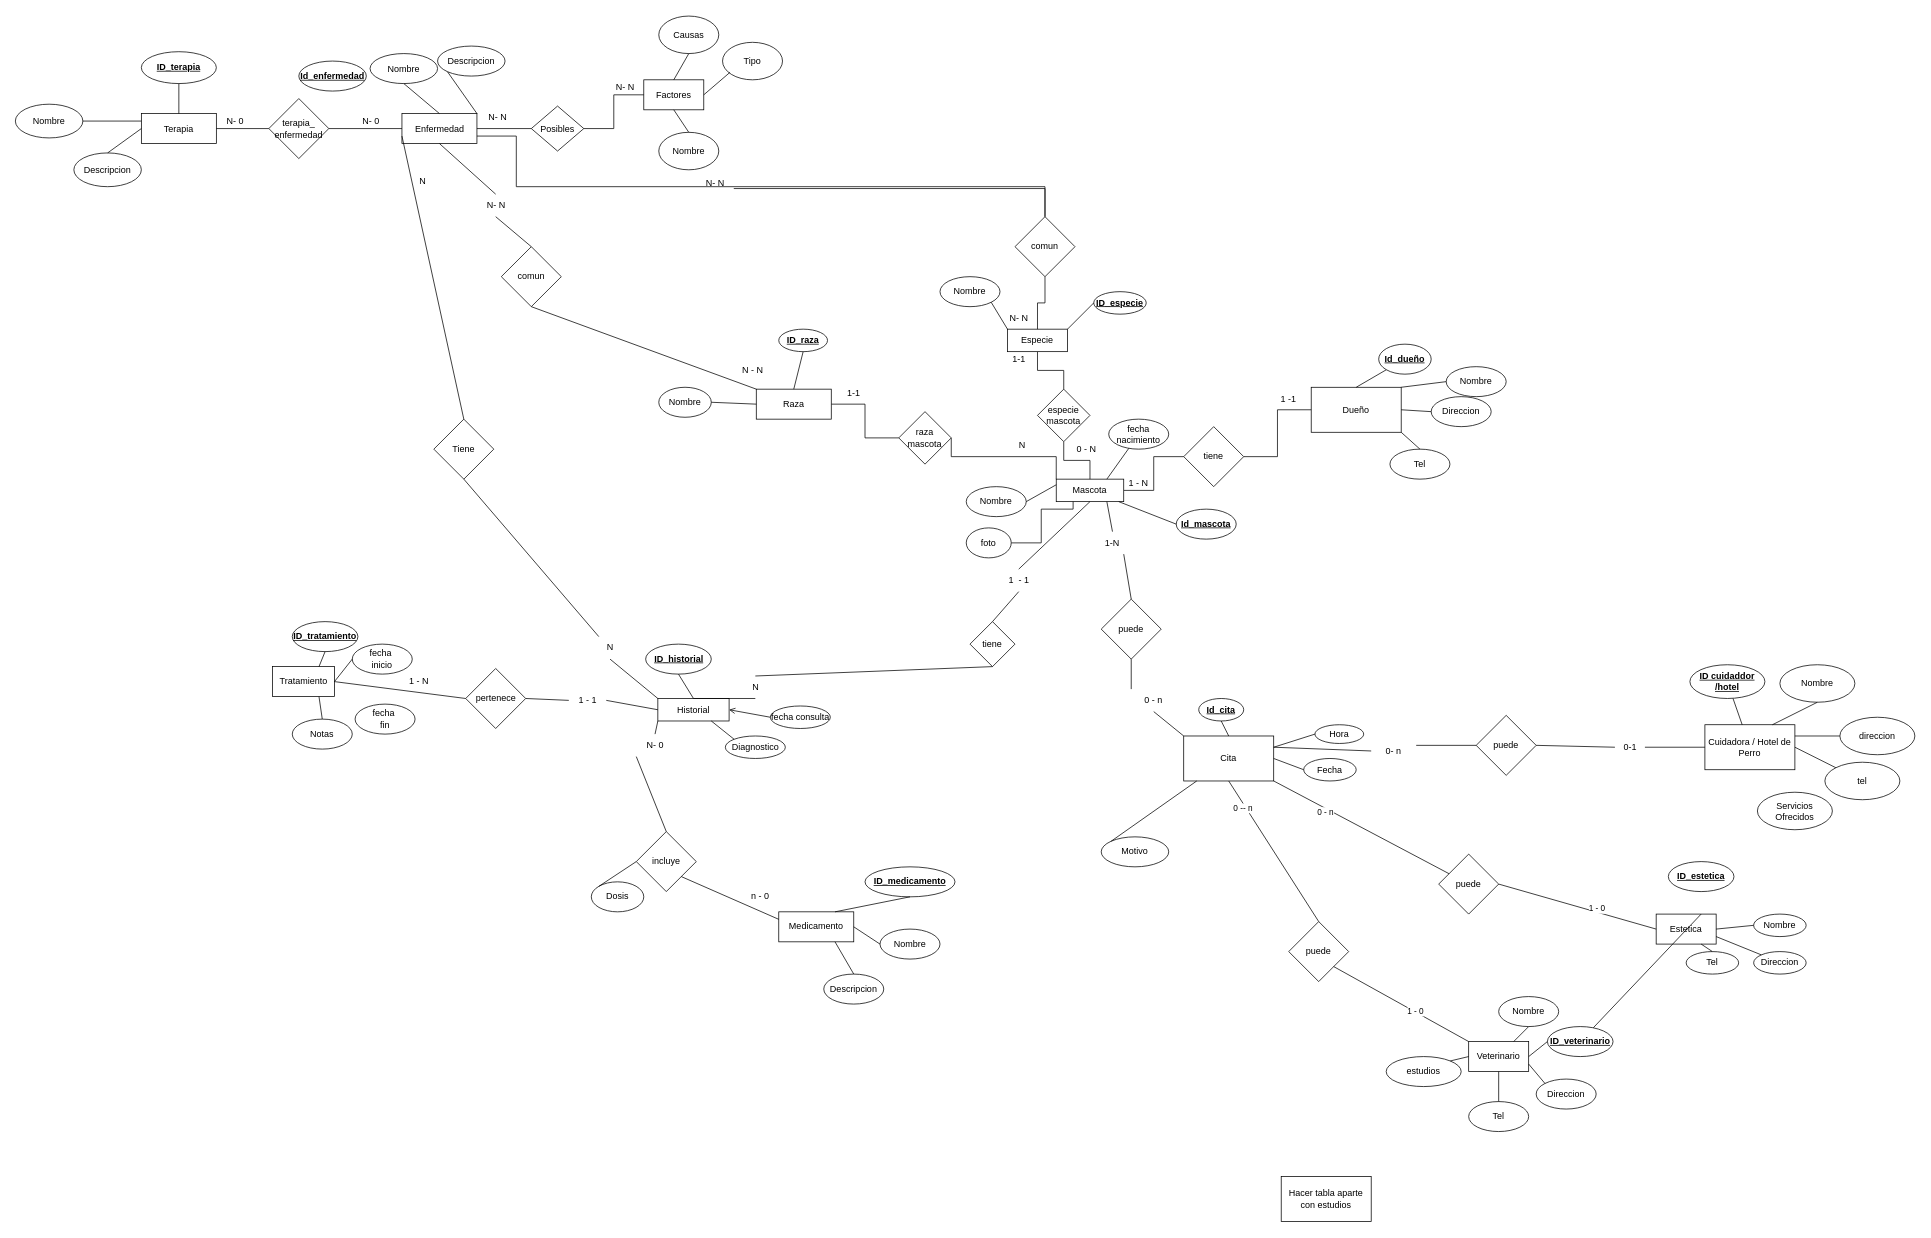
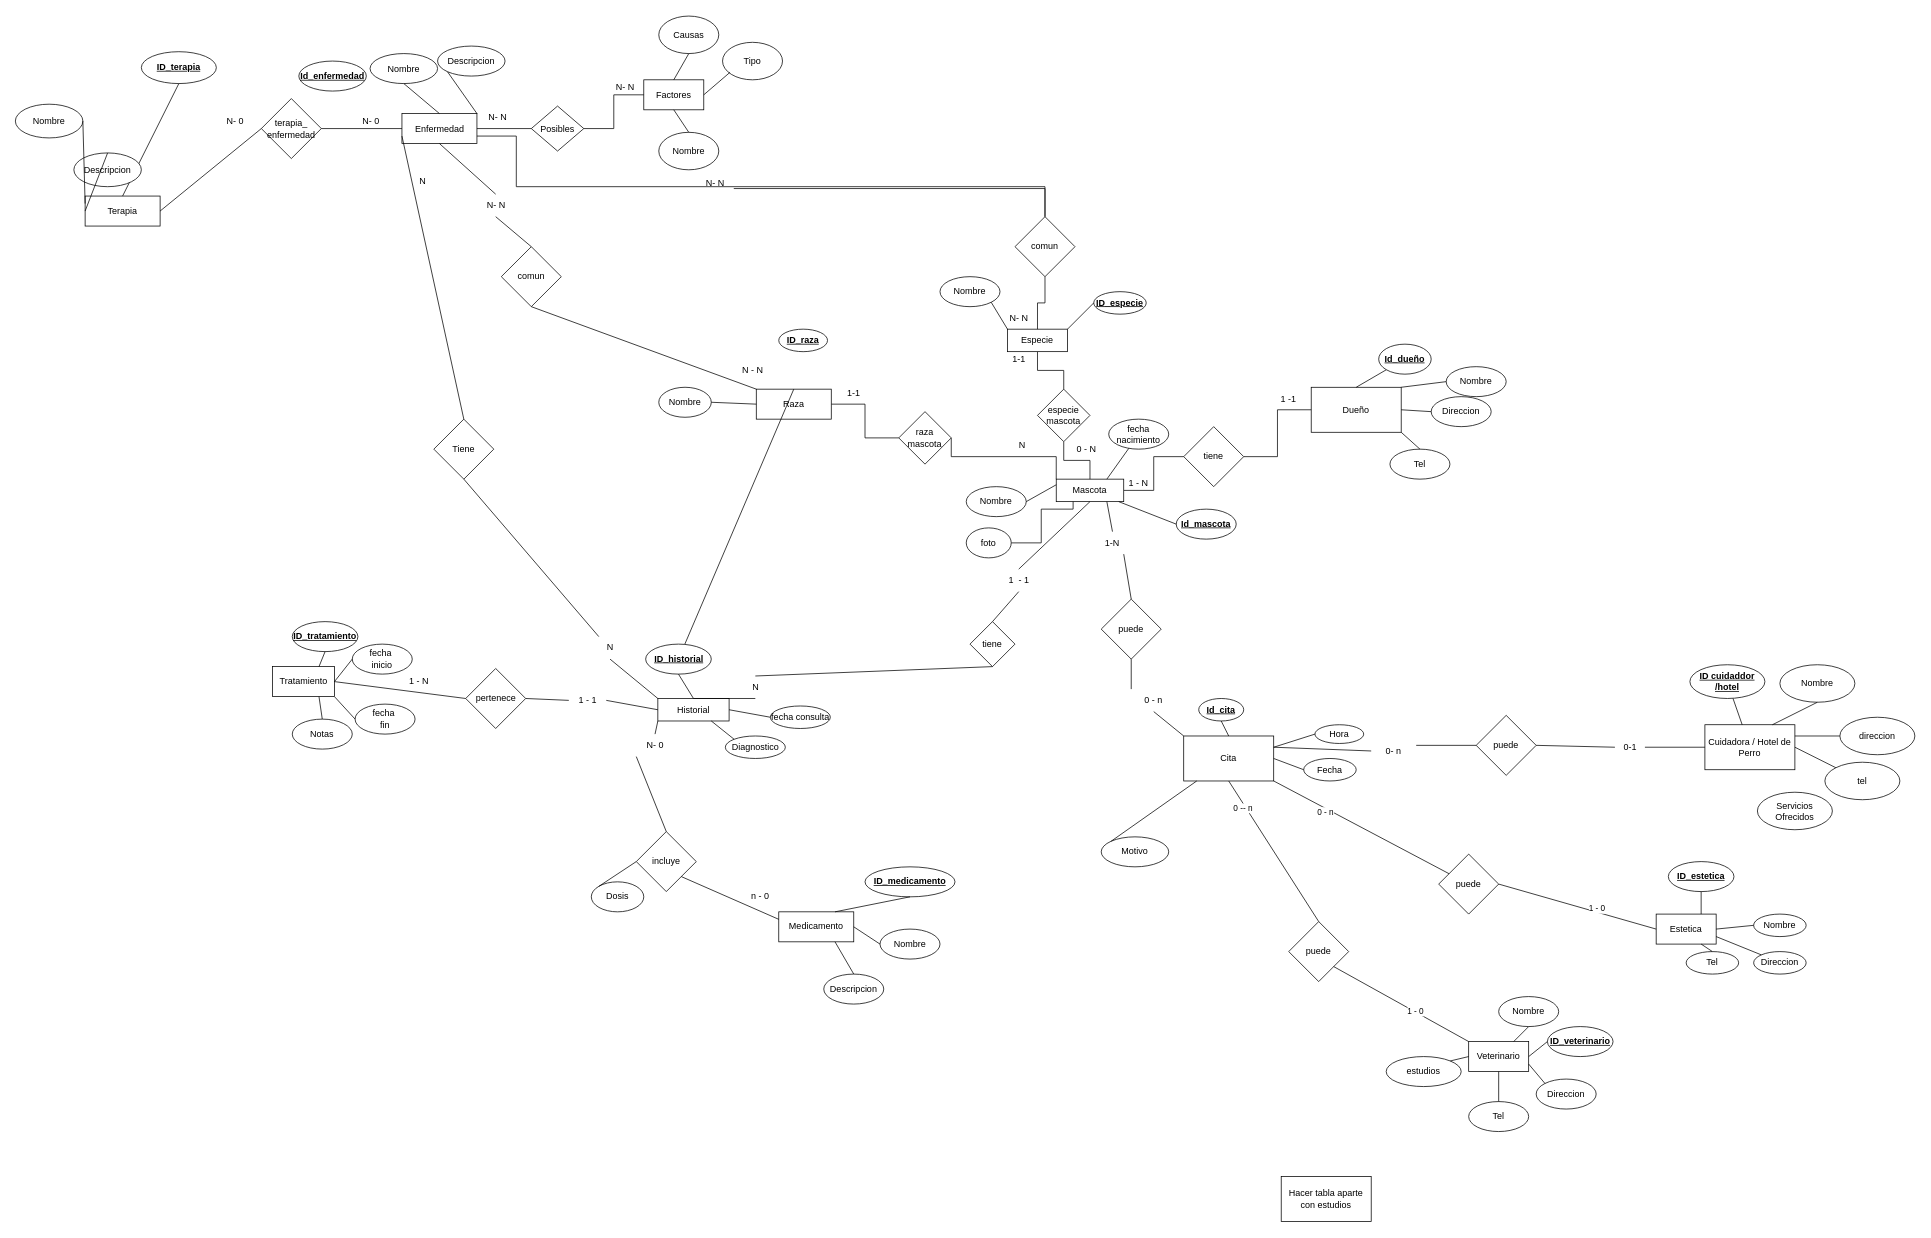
node "Terapia": moved (179, 128) -> (123, 211)
node "terapia_ enfermedad": moved (299, 128) -> (291, 128)
edge "ID_raza" -- "Raza": now "ID_historial" -- "Raza"
edge "Tratamiento" -- "fecha fin": added
edge "fecha consulta" -> "Historial": arrowhead open -> none
edge "Estetica" -- "ID_veterinario": now "Estetica" -- "ID_estetica"
